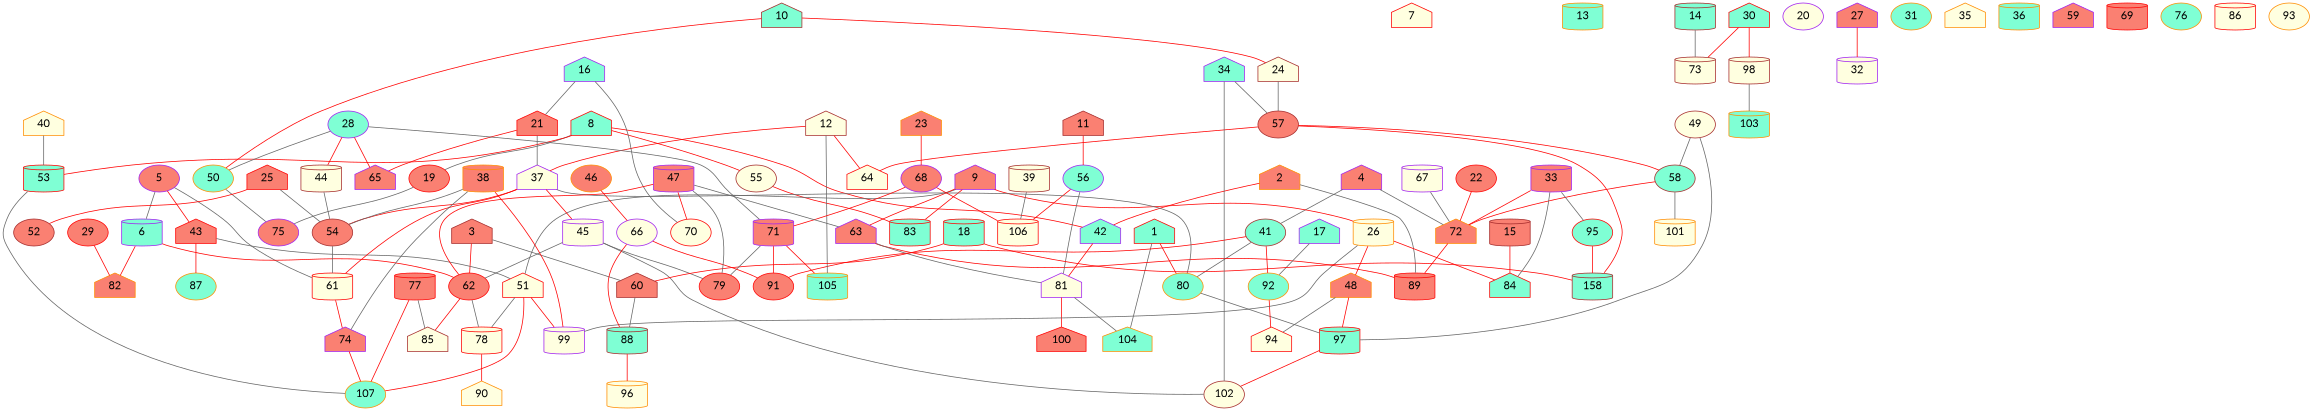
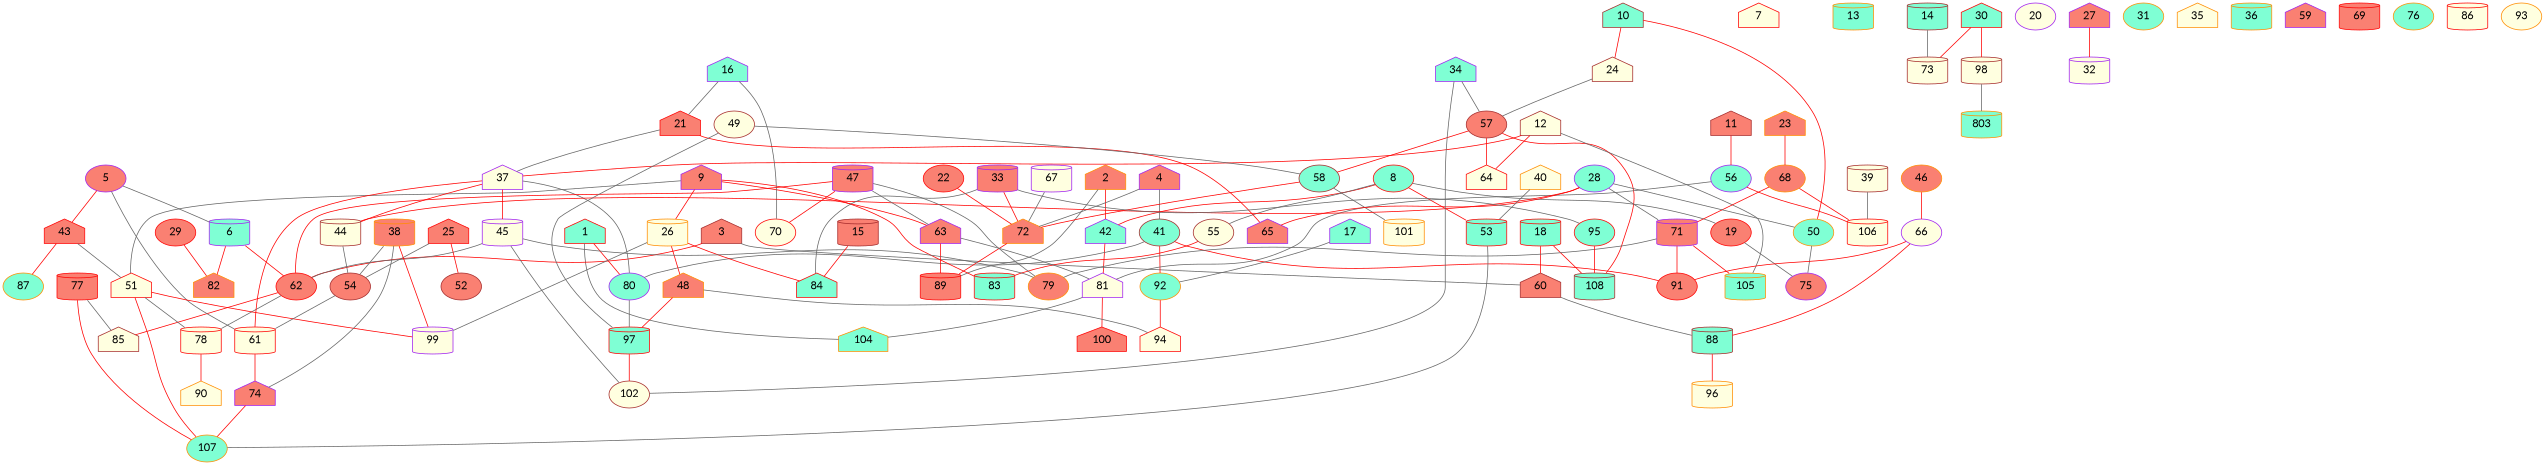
node "8": shape house -> ellipse
node "103": label "103" -> "803"
edge "8" -- "55": color red -> gray40
node "68": color purple -> darkorange
edge "37" -- "54": now "37" -- "44"
node "79": color red -> darkorange
node "80": color darkorange -> purple
node "158": label "158" -> "108"
